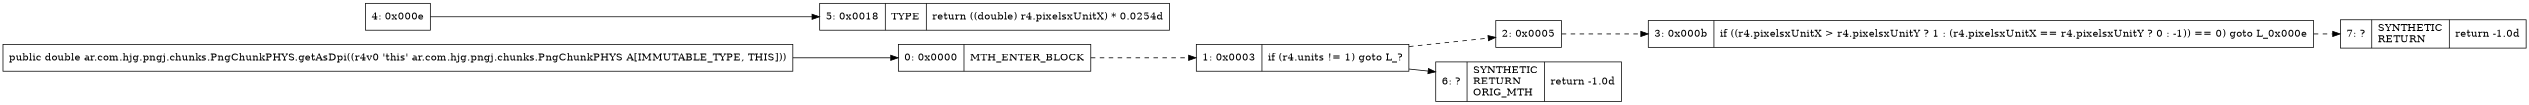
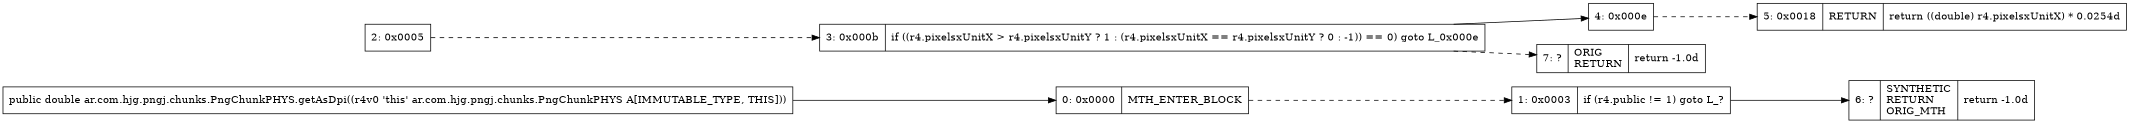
node "5: 0x0018": text "TYPE" -> "RETURN"
edge "4: 0x000e" -> "5: 0x0018": style solid -> dashed
edge "3: 0x000b" -> "4: 0x000e": added
node "7: ?": text "SYNTHETIC" -> "ORIG"
edge "1: 0x0003" -> "2: 0x0005": removed
node "1: 0x0003": text "if (r4.units != 1) goto L_?" -> "if (r4.public != 1) goto L_?"
